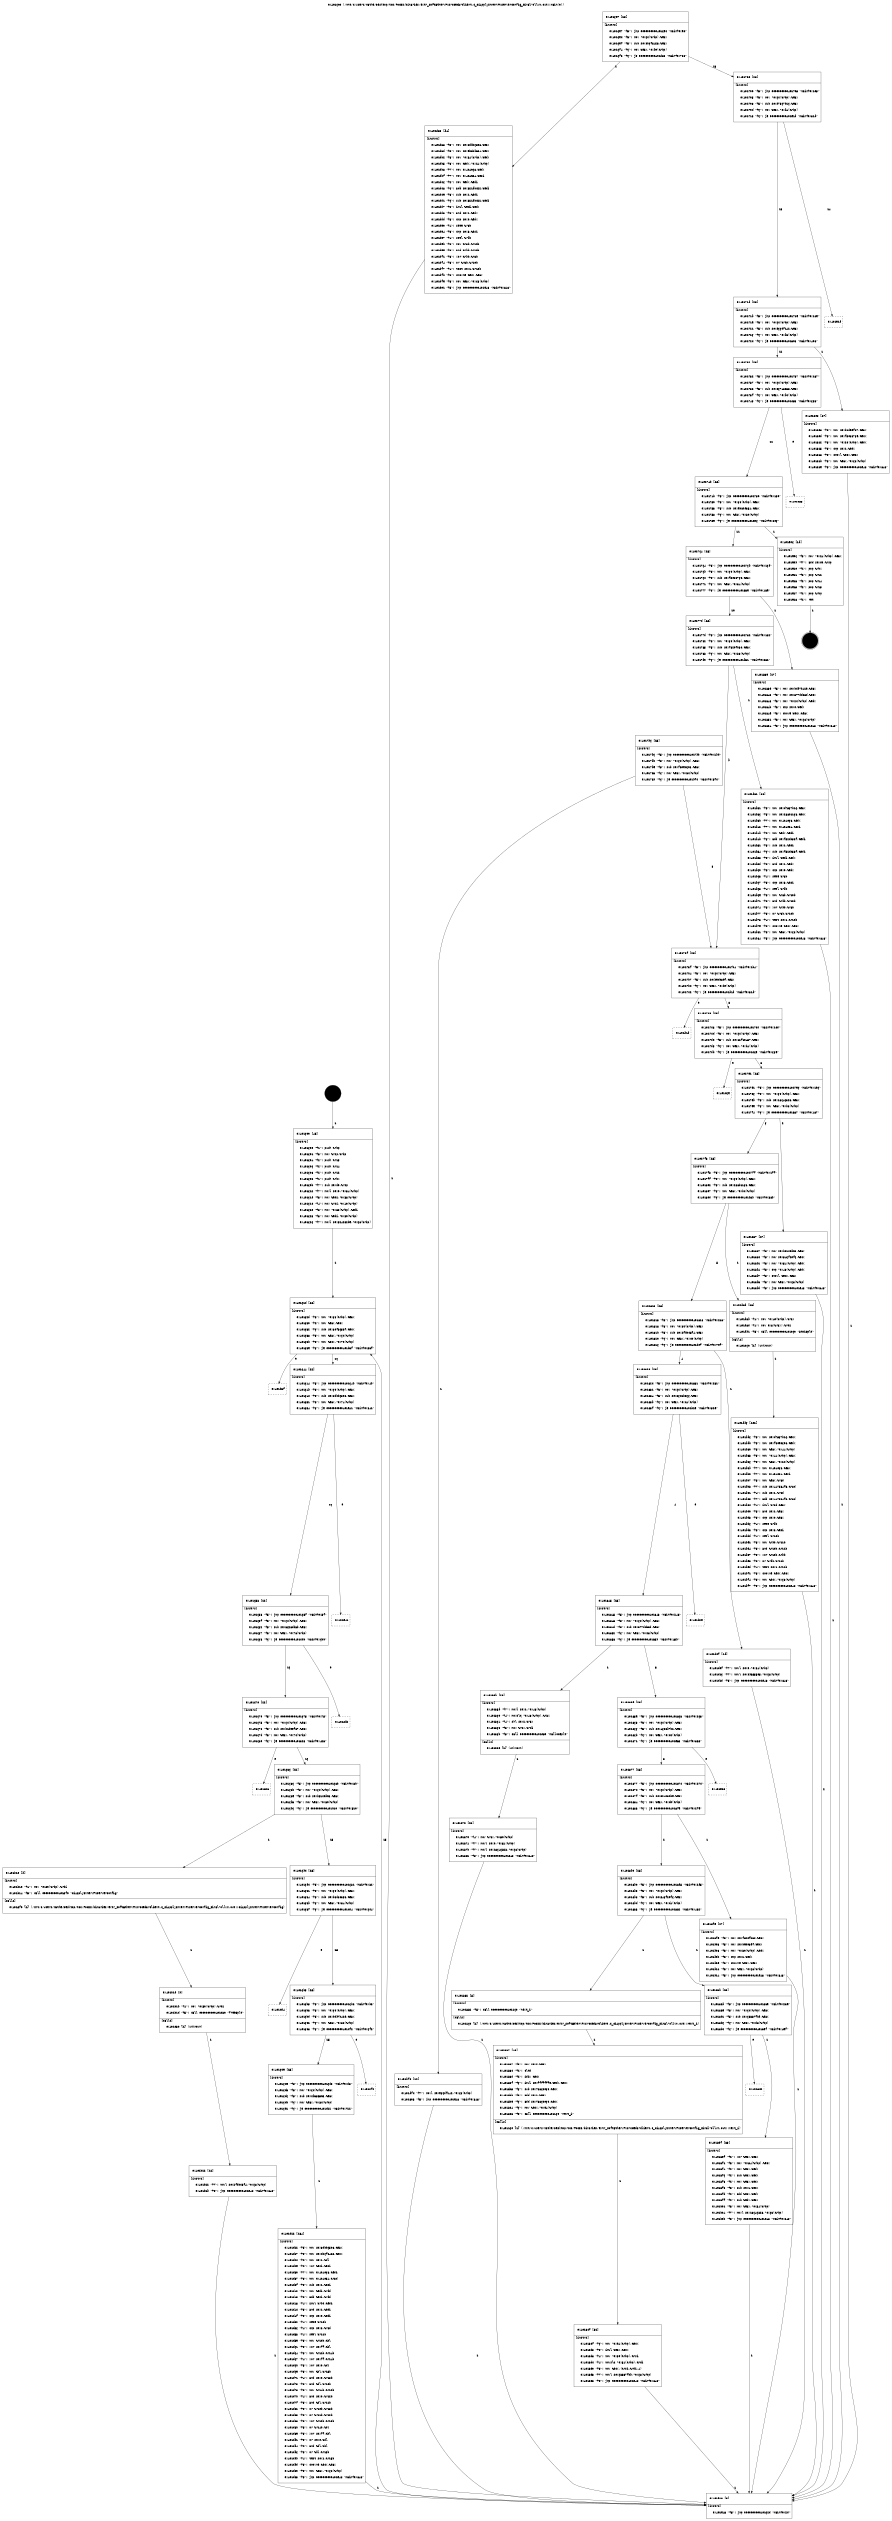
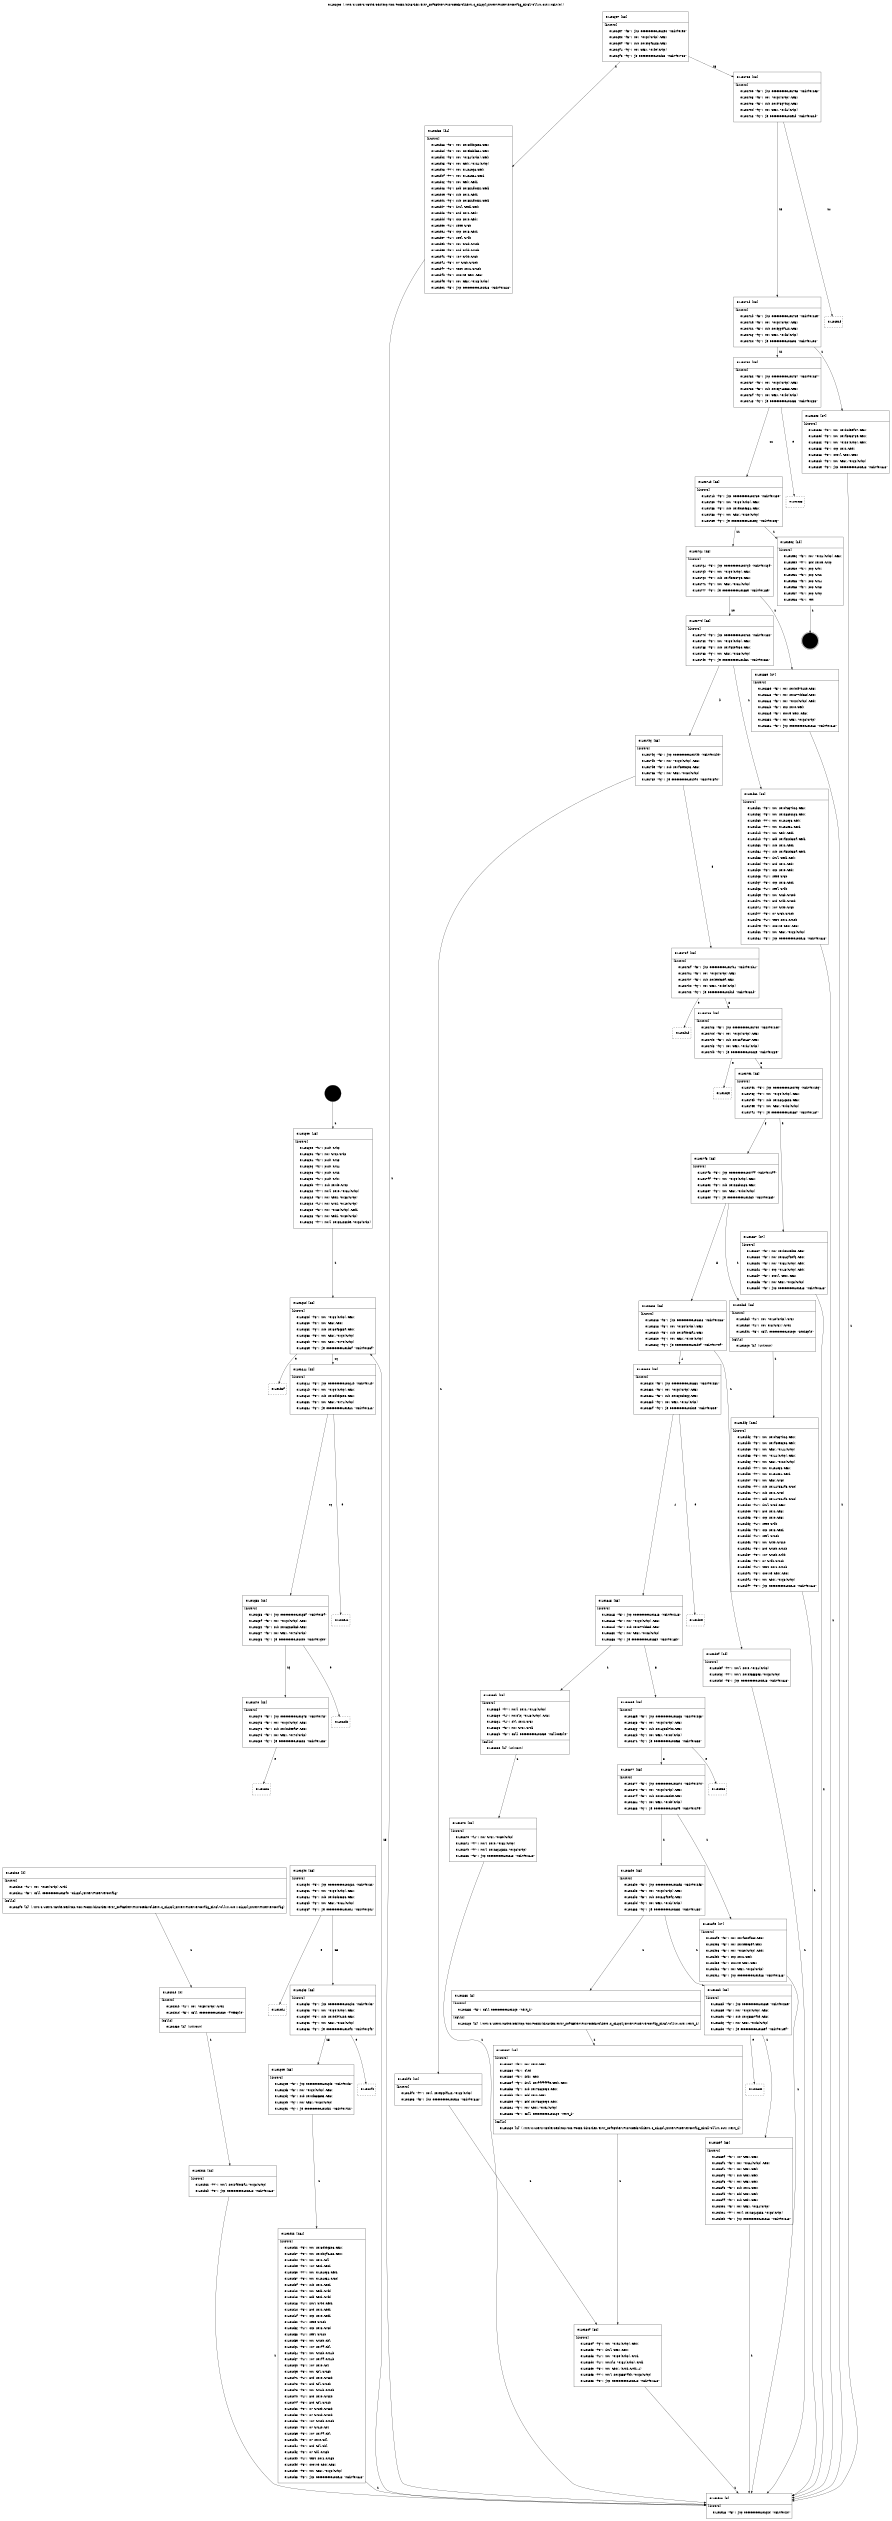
edge "0x40177d [25]" -> "0x4017af [25]": now "0x40177d [25]" -> "0x401796 [25]"
node "0x401686 [22]": removed
edge "0x4019fc [12]" -> "0x401e48 [5]": now "0x4019fc [12]" -> "0x401acf [32]"
